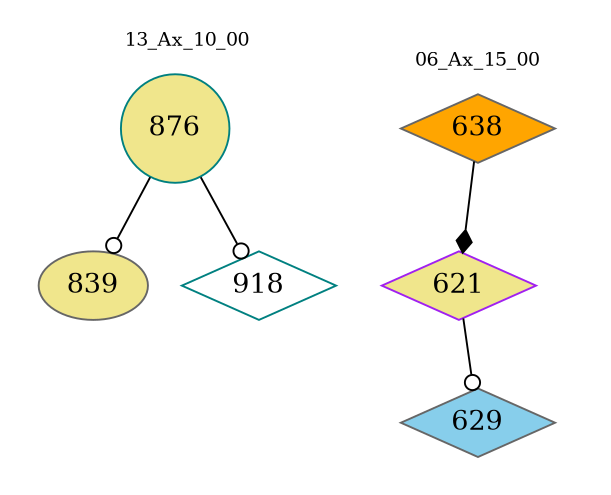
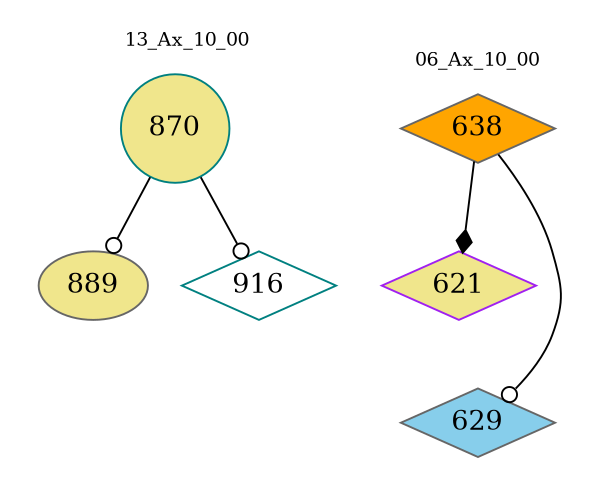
cluster "06_Ax_15_00": label "06_Ax_15_00" -> "06_Ax_10_00"
node "876": label "876" -> "870"
node "839": label "839" -> "889"
node "918": label "918" -> "916"
edge "621" -> "629": now "638" -> "629"
